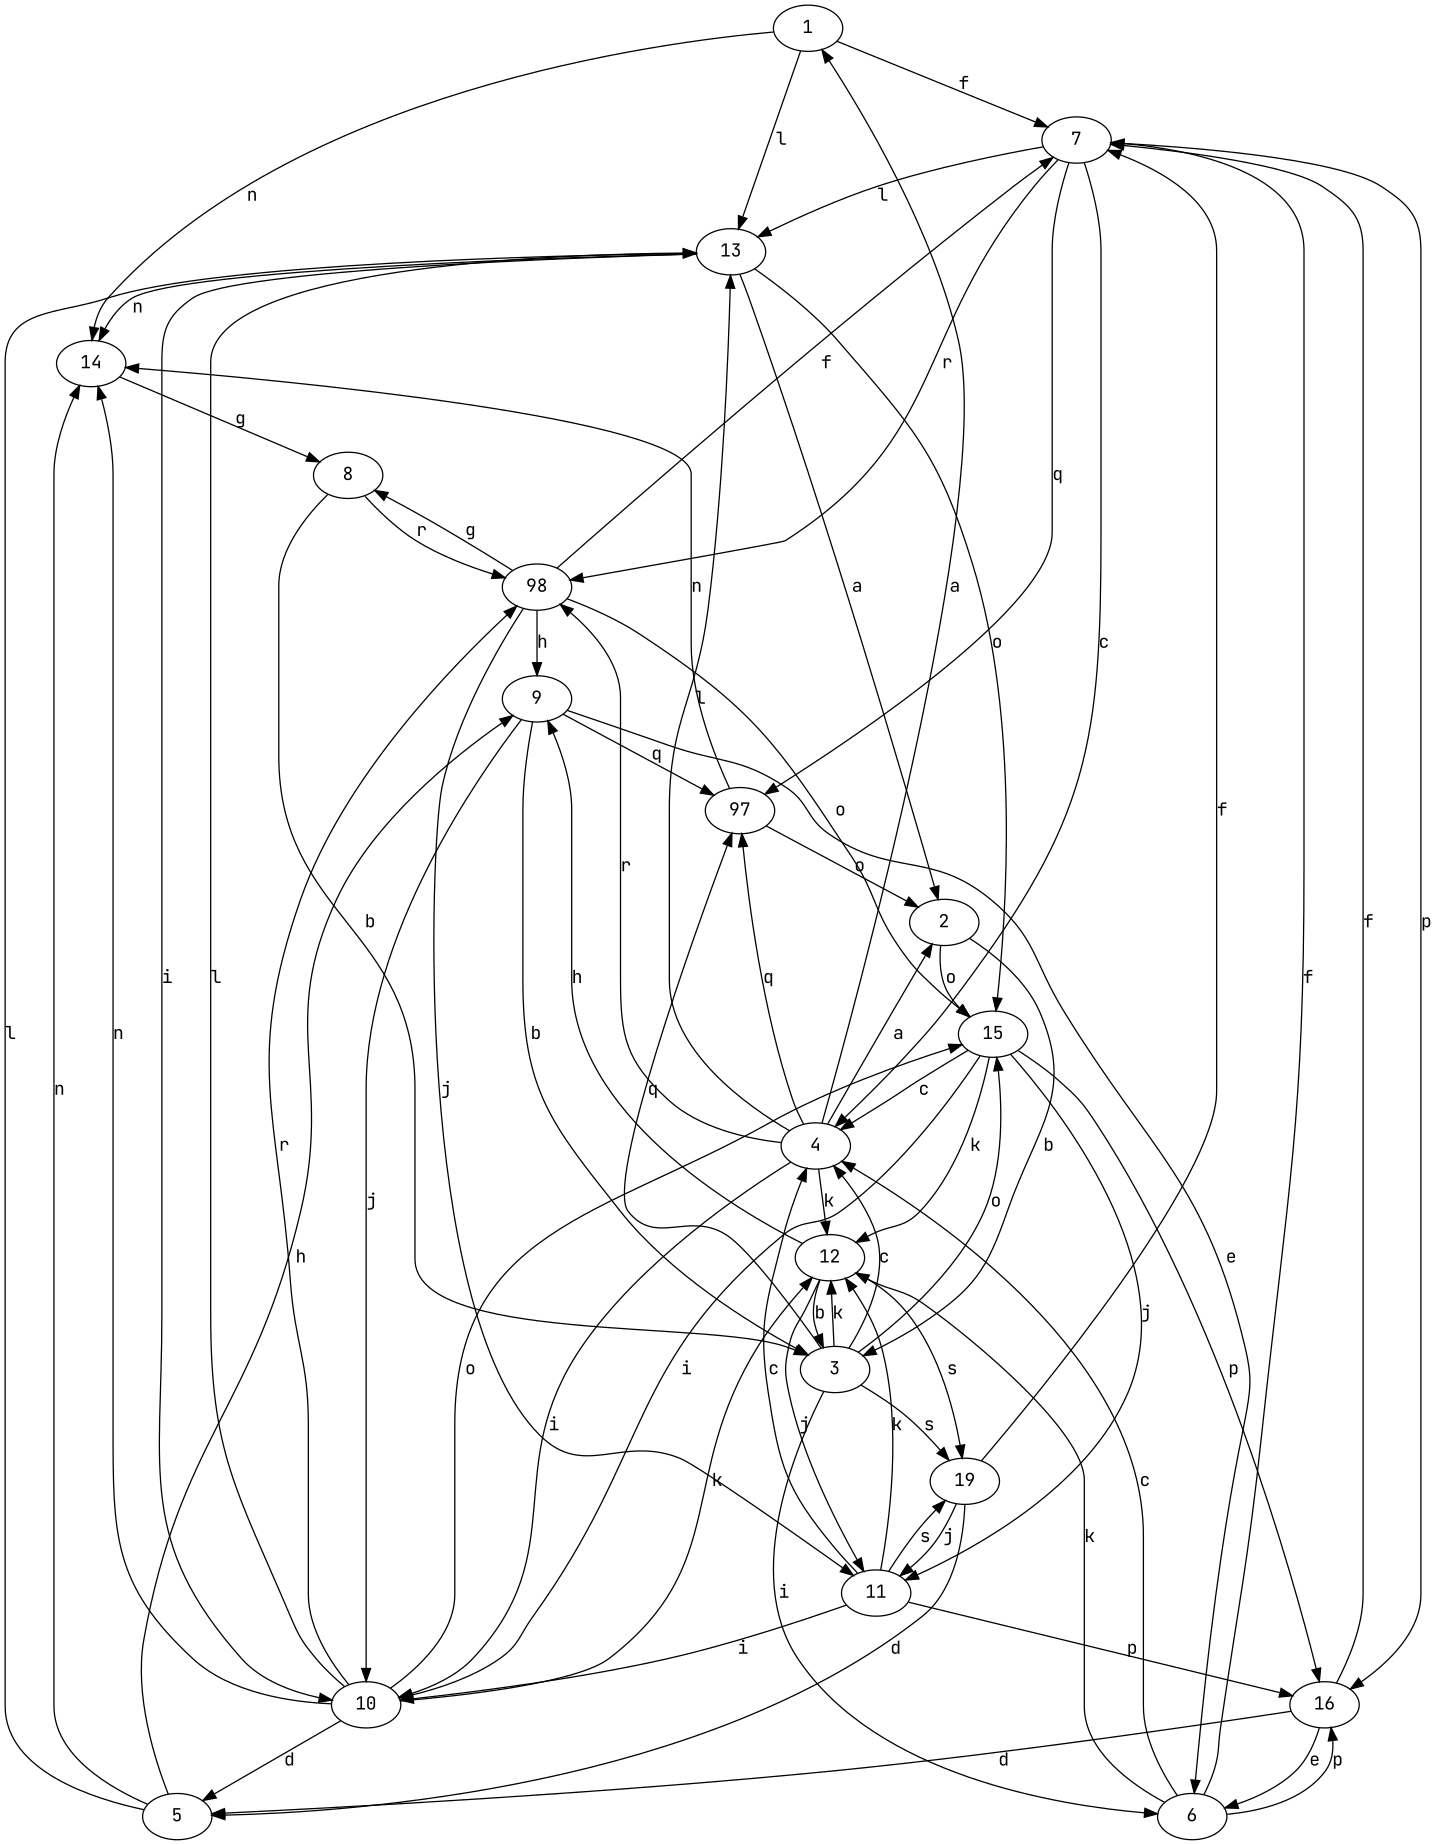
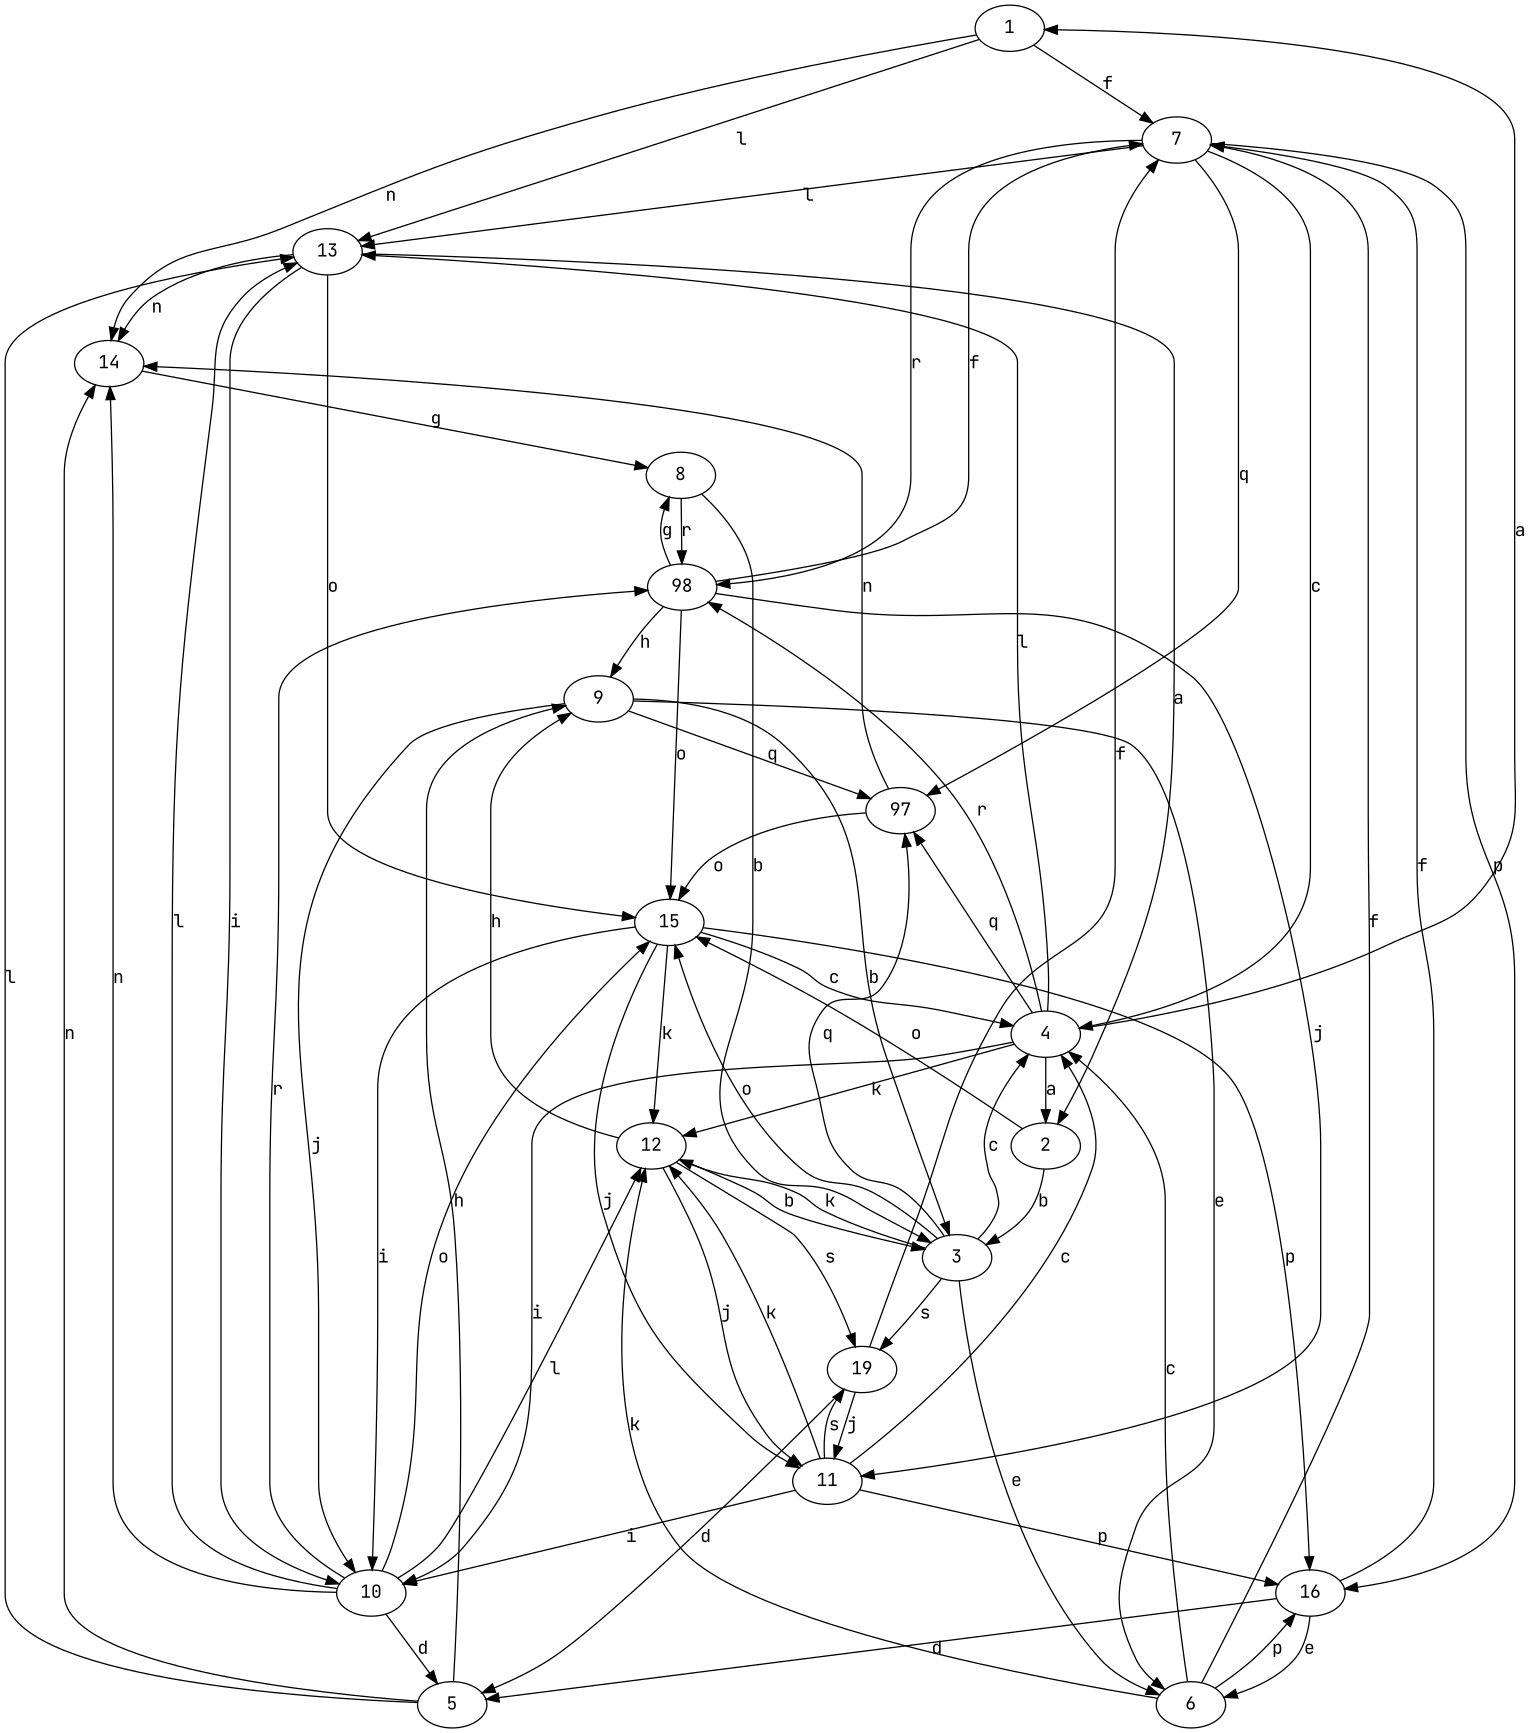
edge "97" -> "2": now "97" -> "15"
edge "10" -> "12": label "k" -> "l"
edge "3" -> "6": label "i" -> "e"
